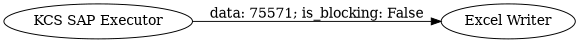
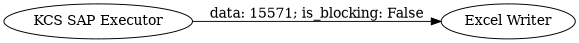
edge "KCS SAP Executor" -> "Excel Writer": label "data: 75571; is_blocking: False" -> "data: 15571; is_blocking: False"
